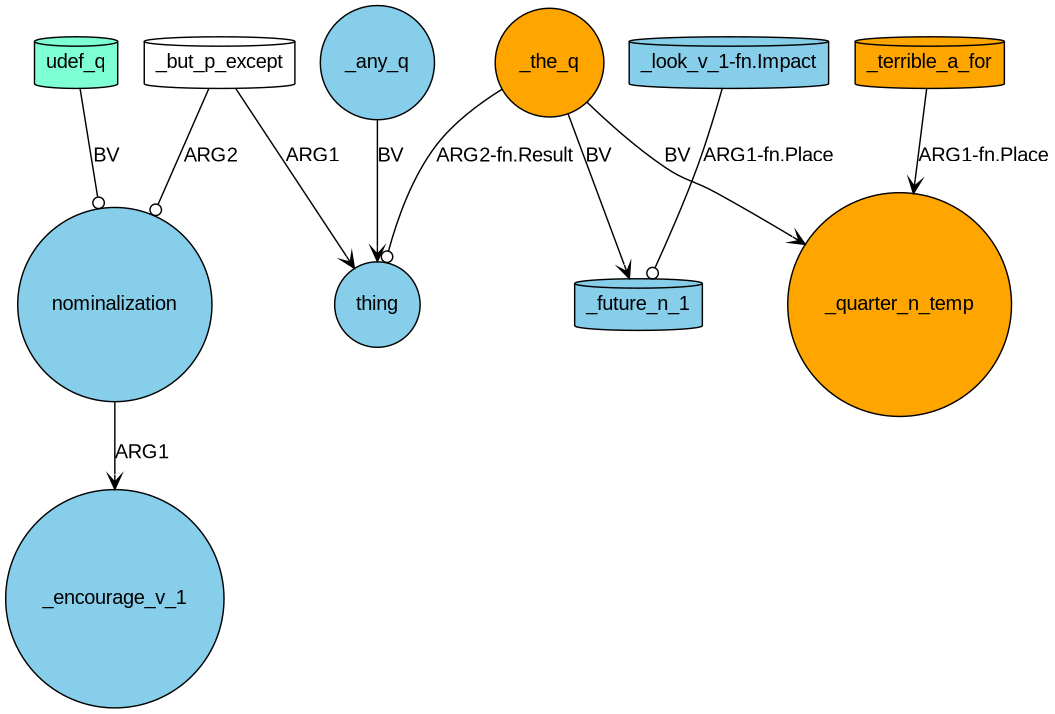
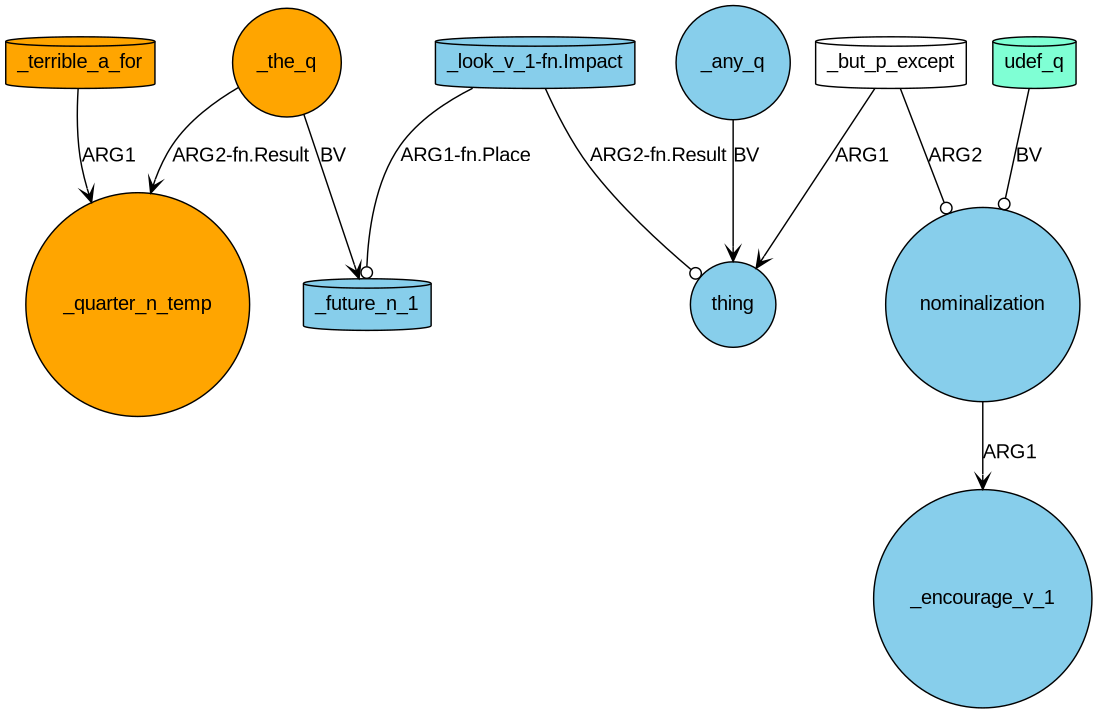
edge "_the_q" -> "_quarter_n_temp": label "BV" -> "ARG2-fn.Result"
edge "_terrible_a_for" -> "_quarter_n_temp": label "ARG1-fn.Place" -> "ARG1"
edge "_the_q" -> "thing": now "_look_v_1-fn.Impact" -> "thing"
